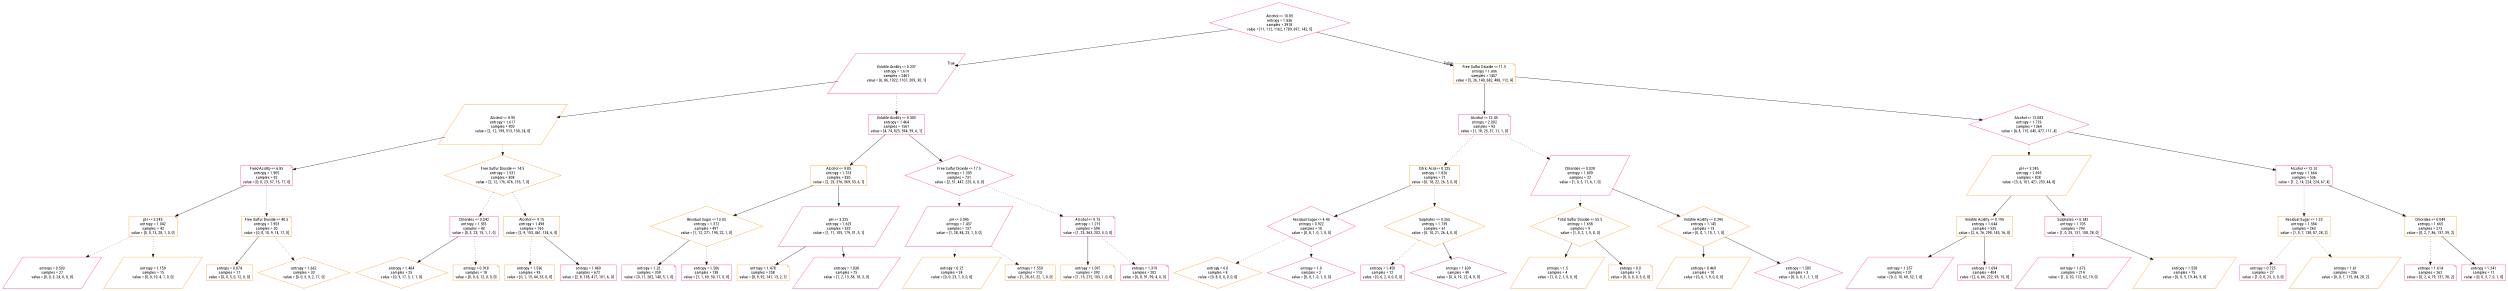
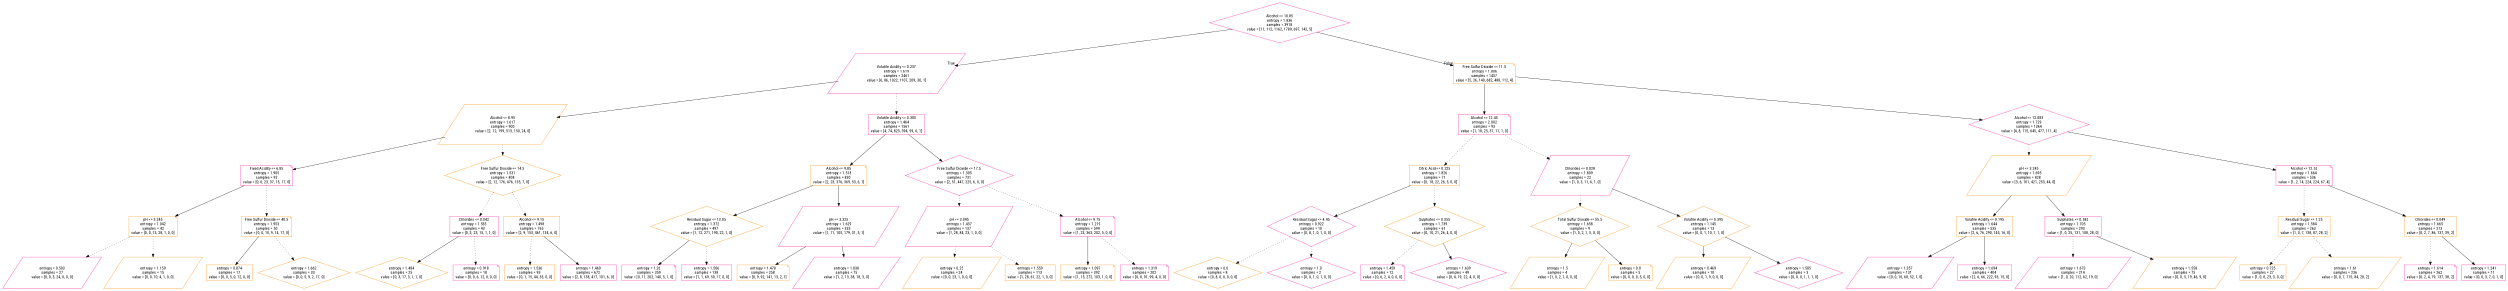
node "entropy = 0.918 samples = 18 value = [0, 0, 6, 12, 0, 0, 0]": color darkorange -> deeppink
node "entropy = 0.725 samples = 27 value = [1, 0, 0, 23, 3, 0, 0]": color deeppink -> darkorange
